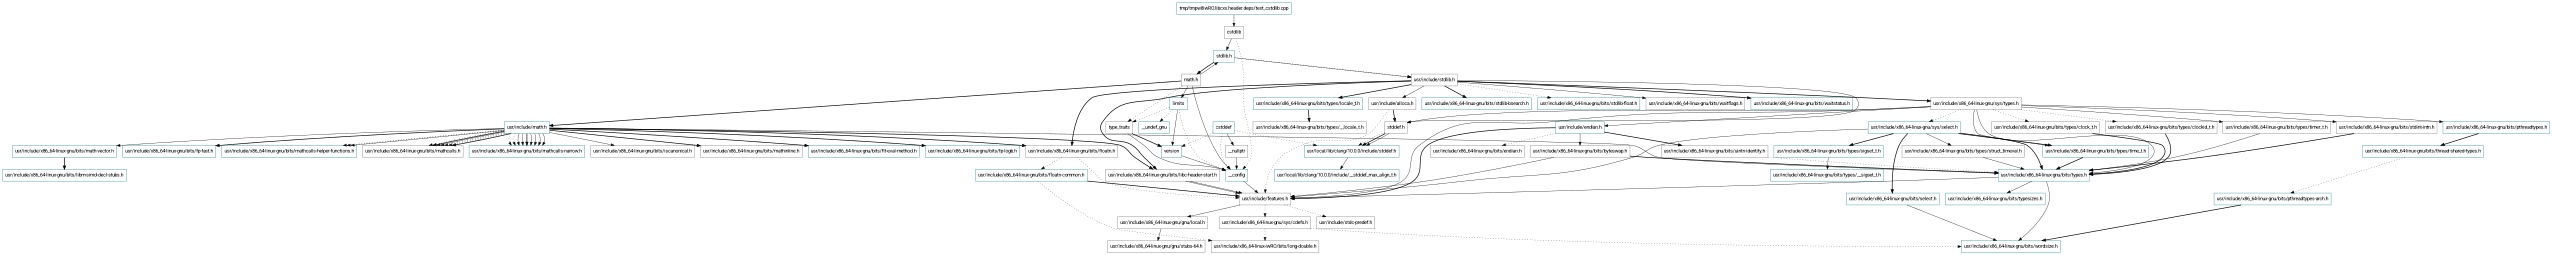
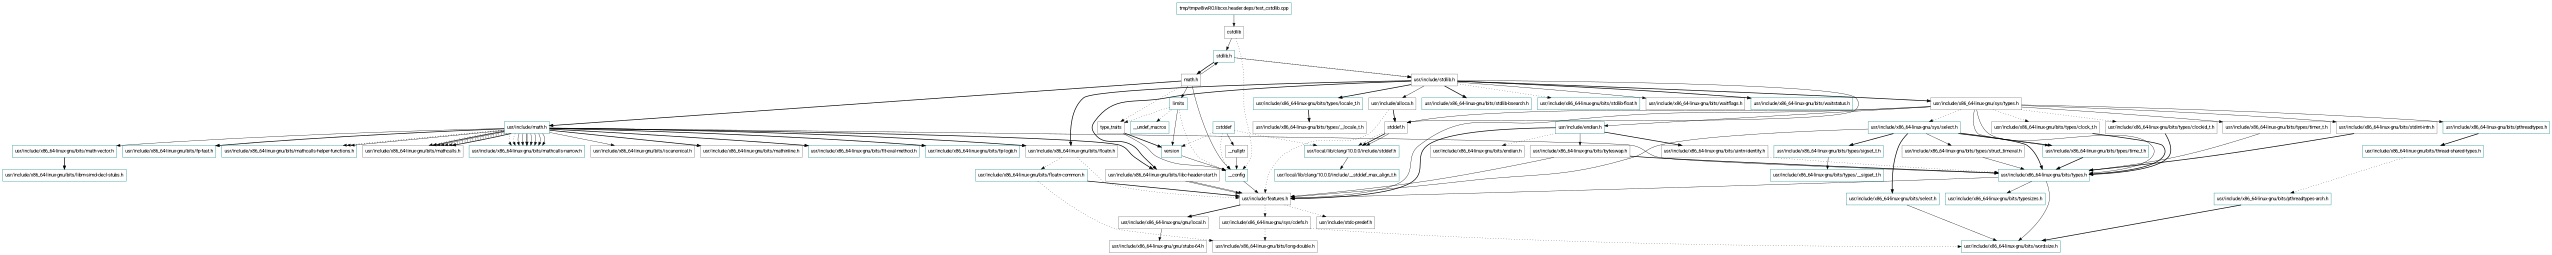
node "__undef_gnu": label "__undef_gnu" -> "__undef_macros"
edge "usr/include/features.h" -> "usr/include/x86_64-linux-gnu/gnu/local.h": style solid -> bold
node "usr/include/x86_64-linux-iwRO/bits/long-double.h": label "usr/include/x86_64-linux-iwRO/bits/long-double.h" -> "usr/include/x86_64-linux-gnu/bits/long-double.h"
